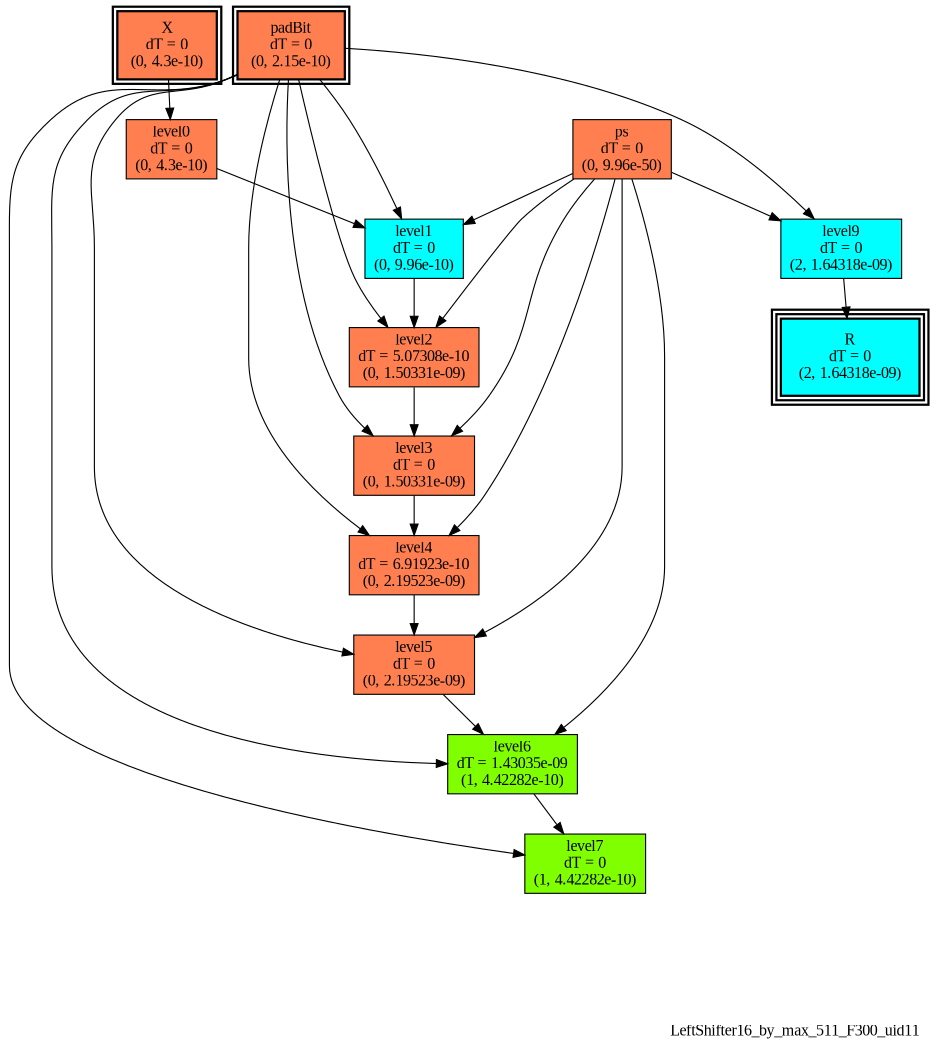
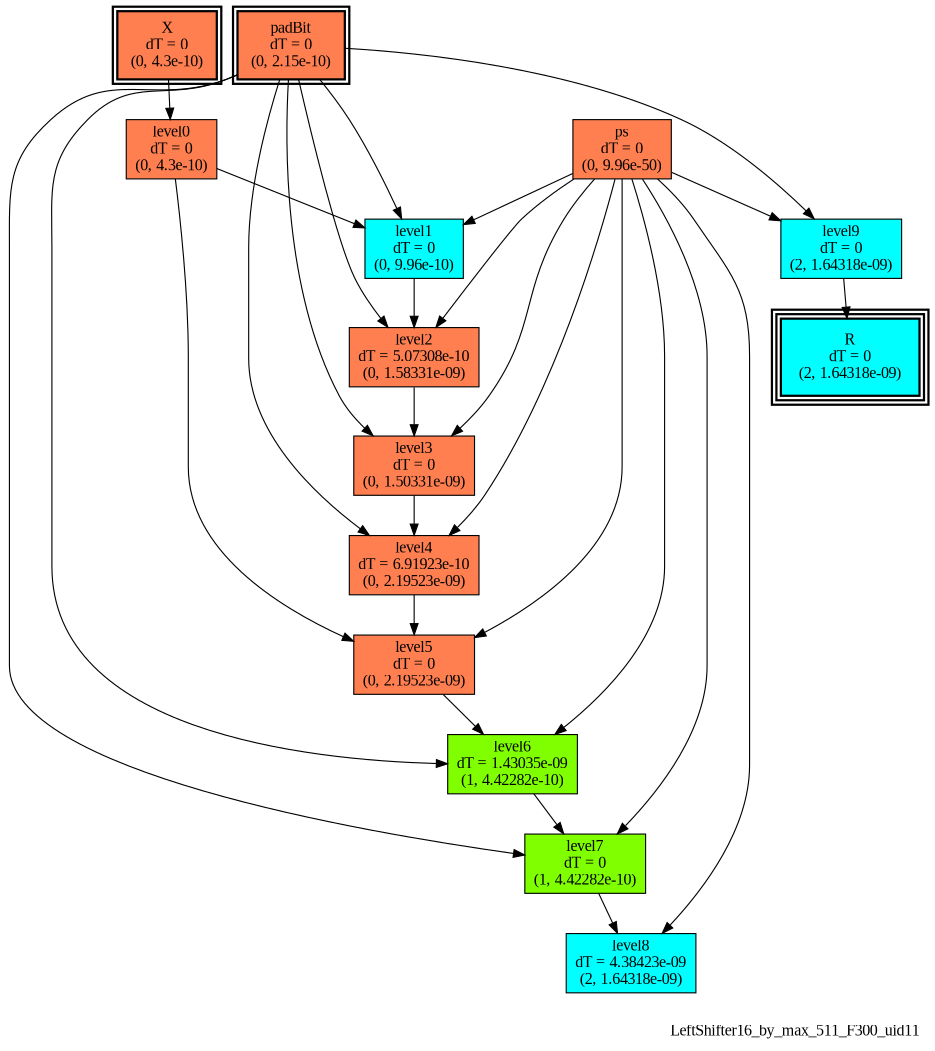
node "level2 dT = 5.07308e-10 (0, 1.50331e-09)": label "level2 dT = 5.07308e-10 (0, 1.50331e-09)" -> "level2 dT = 5.07308e-10 (0, 1.58331e-09)"
edge "padBit dT = 0 (0, 2.15e-10)" -> "level5 dT = 0 (0, 2.19523e-09)": now "level0 dT = 0 (0, 4.3e-10)" -> "level5 dT = 0 (0, 2.19523e-09)"
edge "ps dT = 0 (0, 9.96e-50)" -> "level7 dT = 0 (1, 4.42282e-10)": added
node "level8 dT = 4.38423e-09 (2, 1.64318e-09)": added
